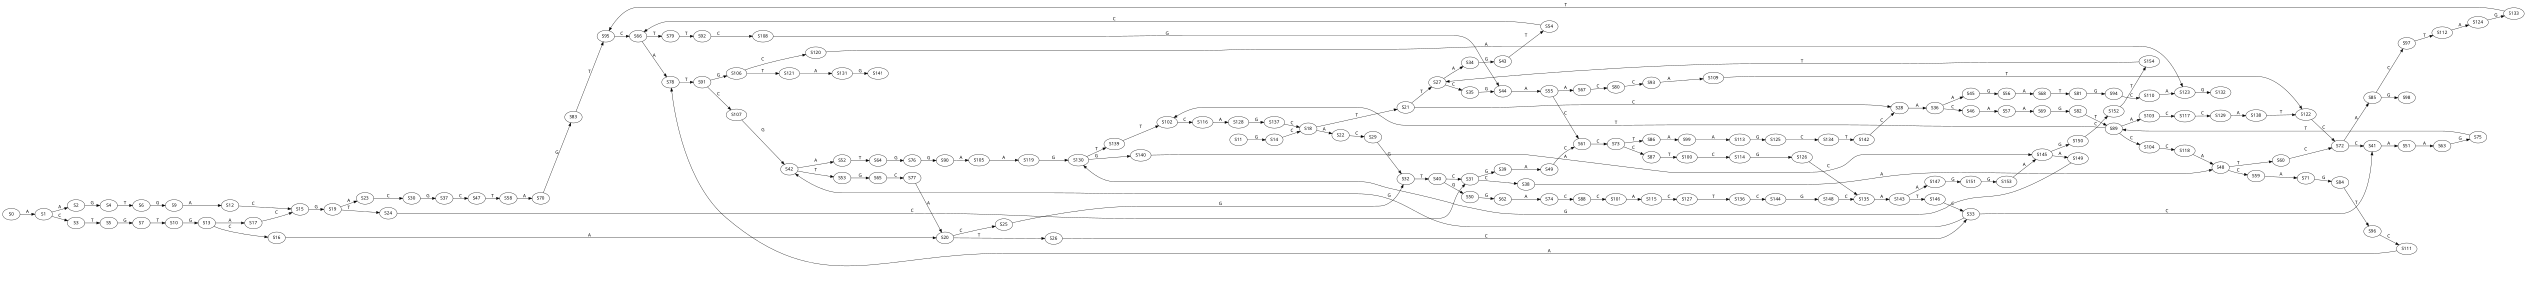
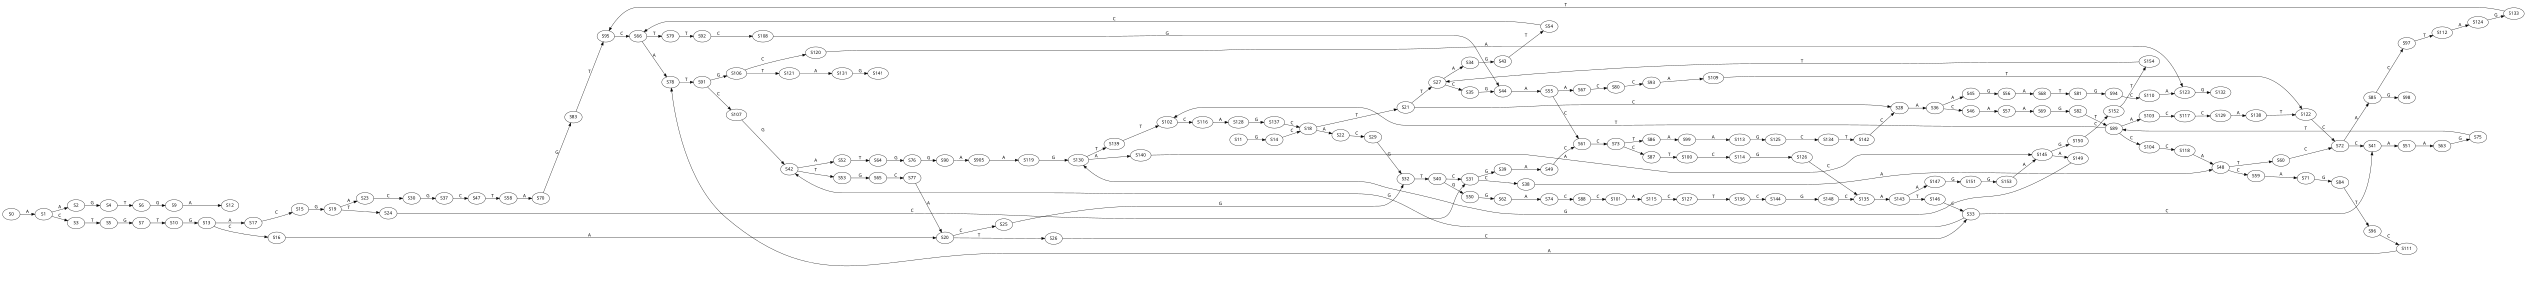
edge "S130" -> "S140": label "G" -> "A"
node "S105": label "S105" -> "S905"
edge "S12" -> "S15": removed, label "C"
